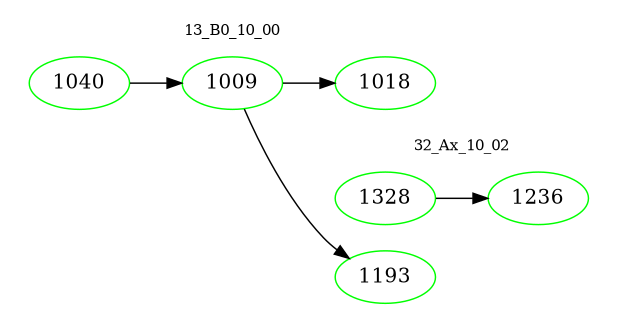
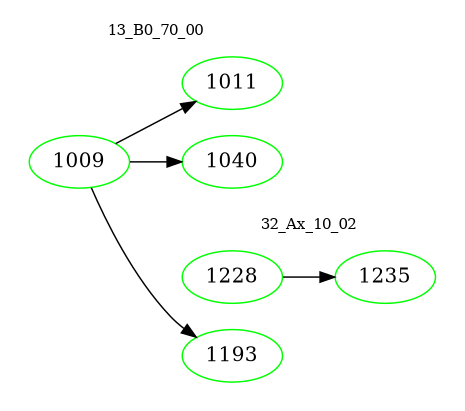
cluster "13_B0_10_00": label "13_B0_10_00" -> "13_B0_70_00"
edge "1040" -> "1009": reversed
node "1018": label "1018" -> "1011"
node "1328": label "1328" -> "1228"
node "1236": label "1236" -> "1235"
